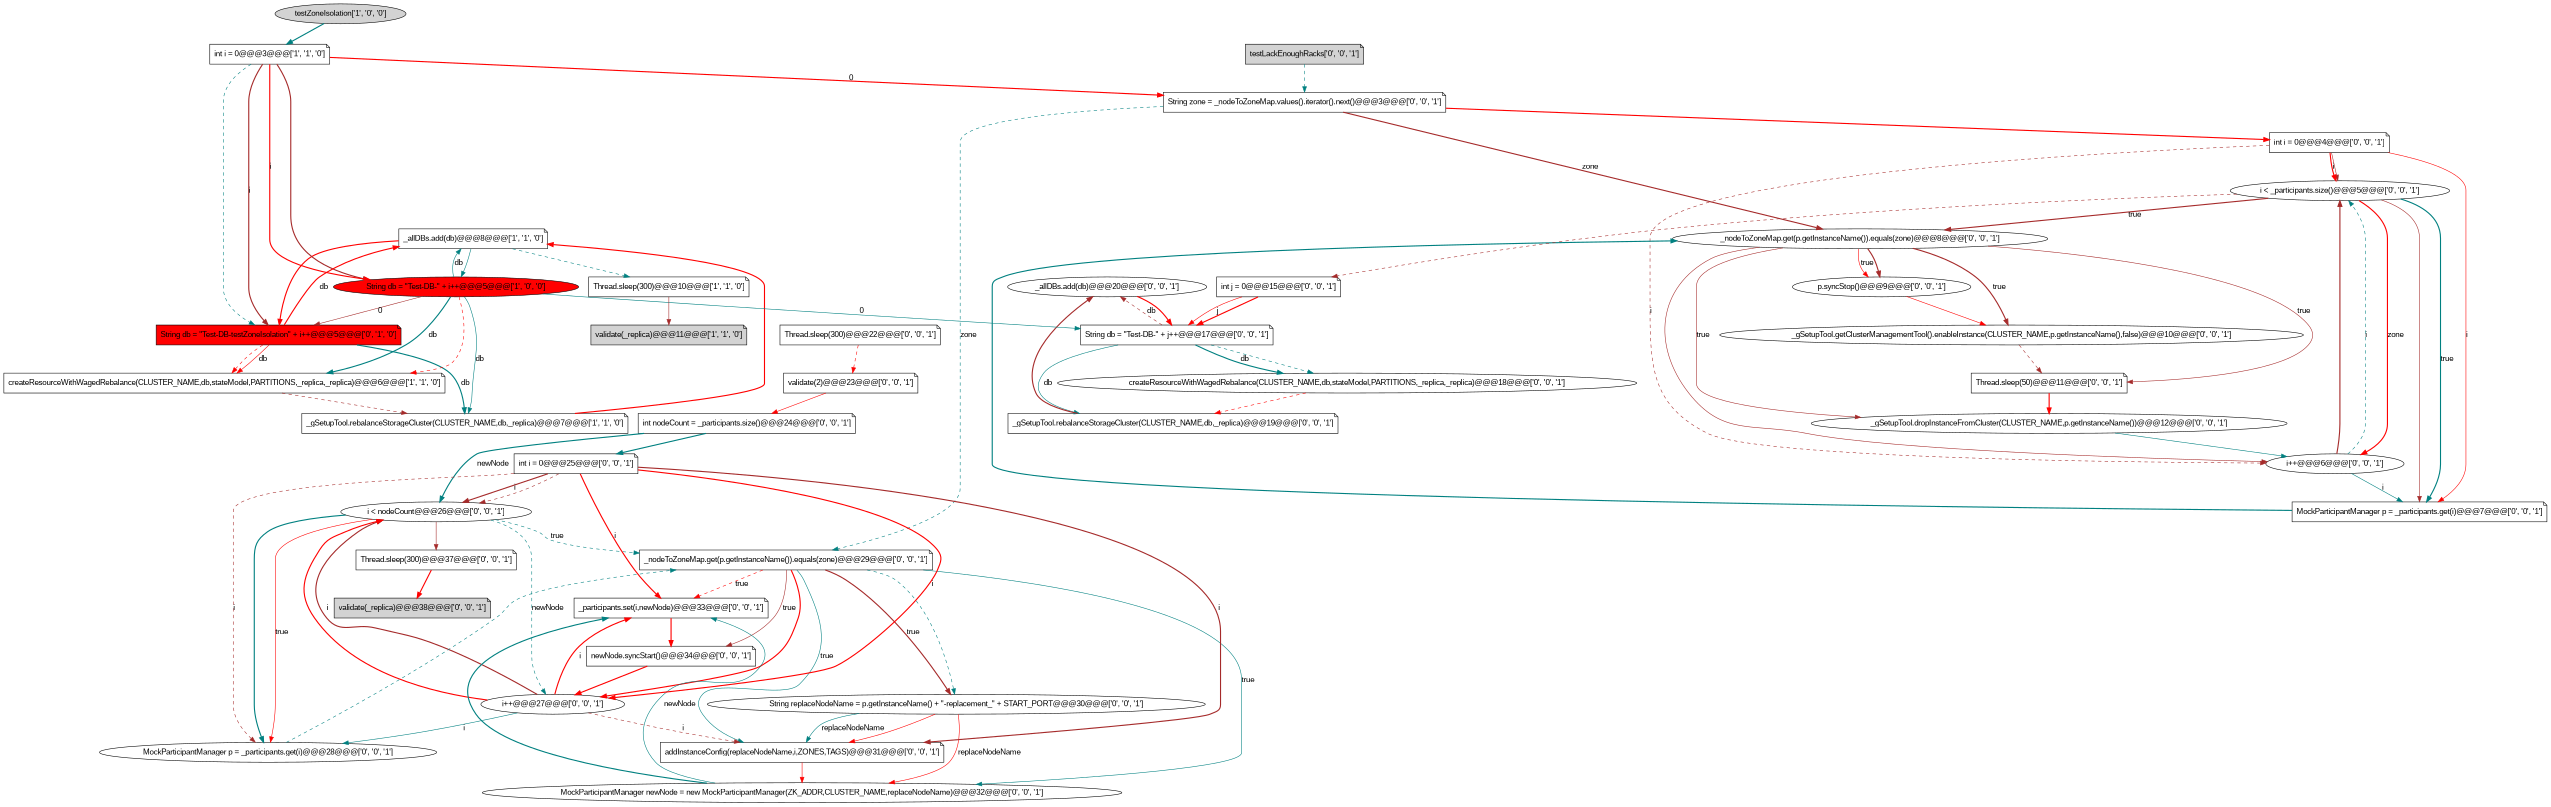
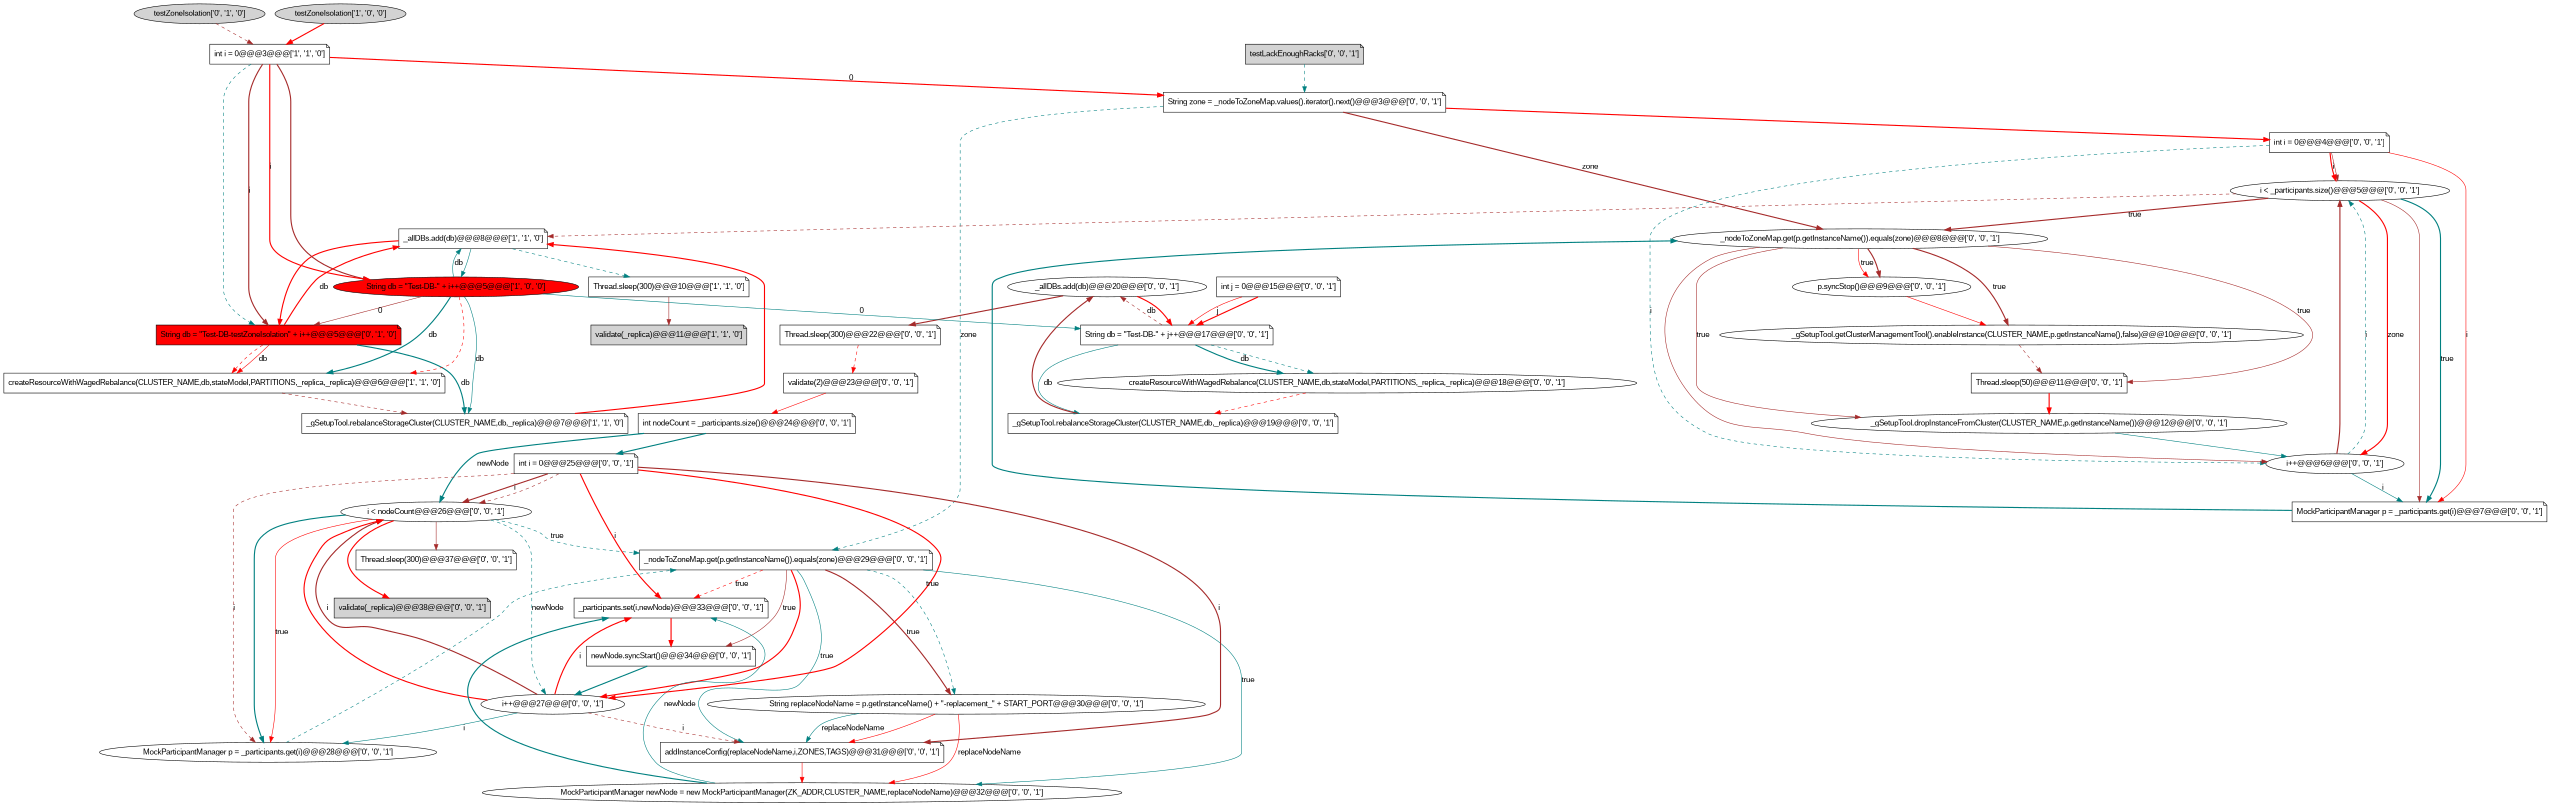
node "testZoneIsolation['0', '1', '0']": added
edge "testZoneIsolation['1', '0', '0']" -> "int i = 0@@@3@@@['1', '1', '0']": color teal -> red
edge "i < _participants.size()@@@5@@@['0', '0', '1']" -> "int j = 0@@@15@@@['0', '0', '1']": now "i < _participants.size()@@@5@@@['0', '0', '1']" -> "_allDBs.add(db)@@@8@@@['1', '1', '0']"
edge "int i = 0@@@4@@@['0', '0', '1']" -> "i++@@@6@@@['0', '0', '1']": color brown -> teal
edge "_allDBs.add(db)@@@20@@@['0', '0', '1']" -> "Thread.sleep(300)@@@22@@@['0', '0', '1']": added
edge "Thread.sleep(300)@@@37@@@['0', '0', '1']" -> "validate(_replica)@@@38@@@['0', '0', '1']": now "i < nodeCount@@@26@@@['0', '0', '1']" -> "validate(_replica)@@@38@@@['0', '0', '1']"
edge "int i = 0@@@25@@@['0', '0', '1']" -> "i++@@@27@@@['0', '0', '1']": label "i" -> "true"
edge "newNode.syncStart()@@@34@@@['0', '0', '1']" -> "i++@@@27@@@['0', '0', '1']": color red -> teal
